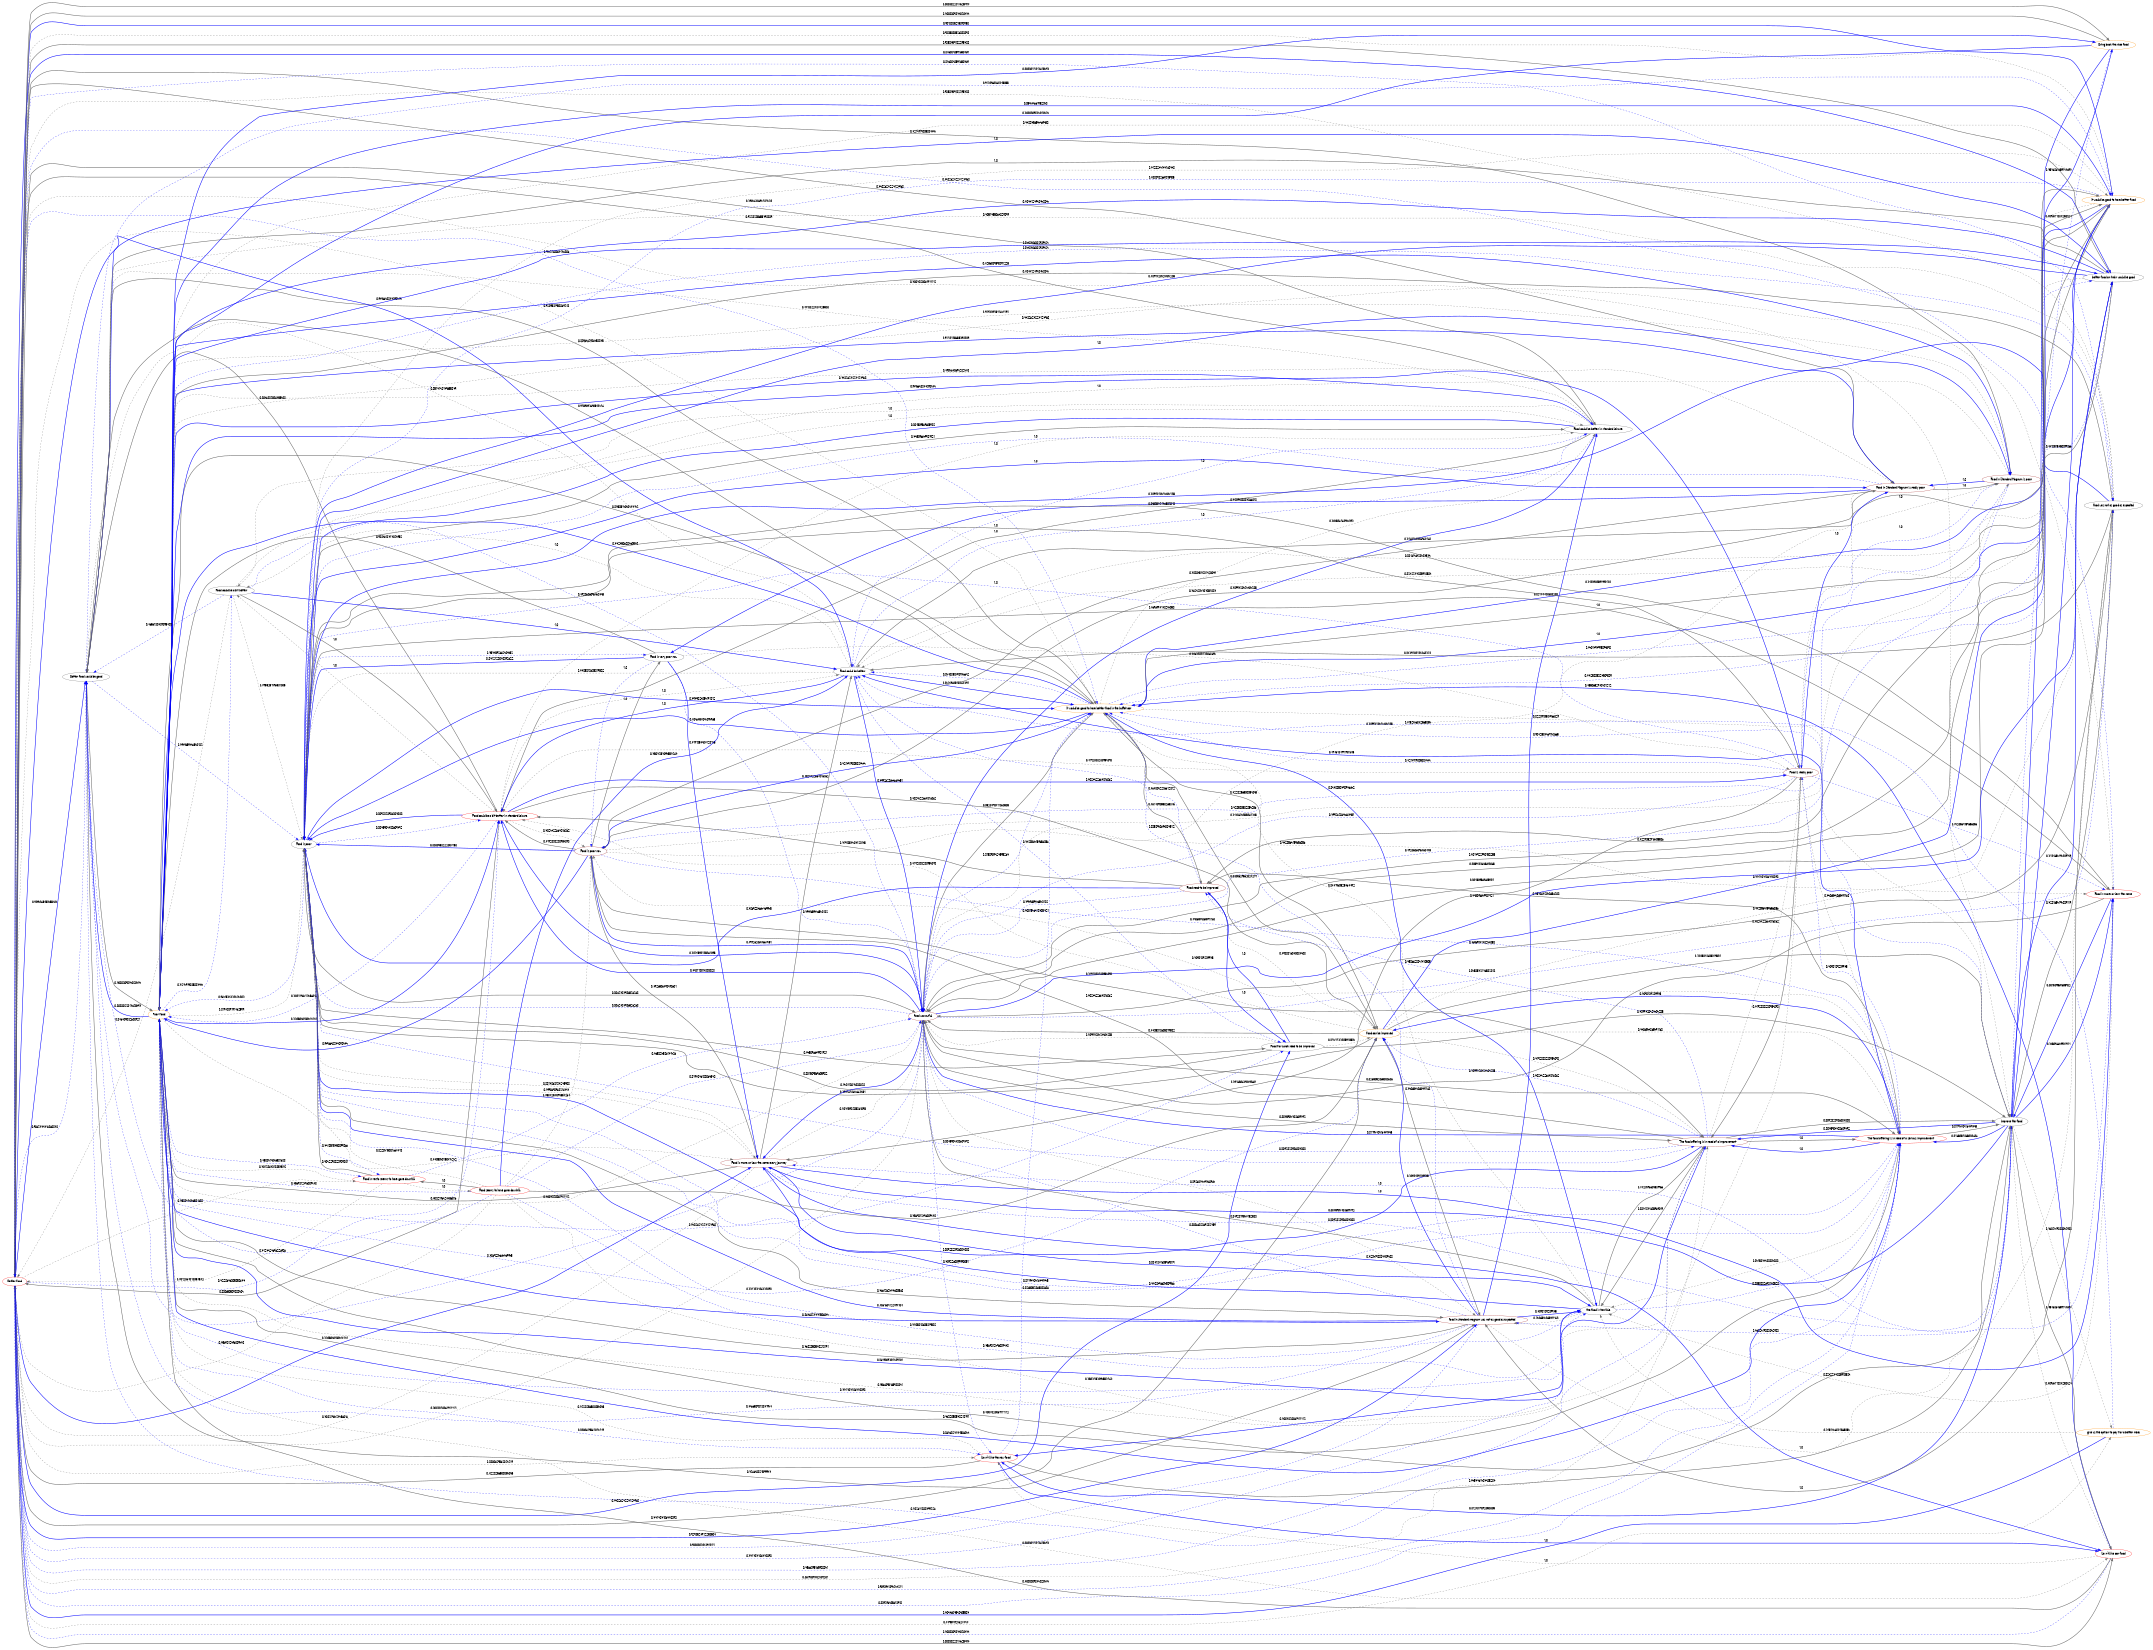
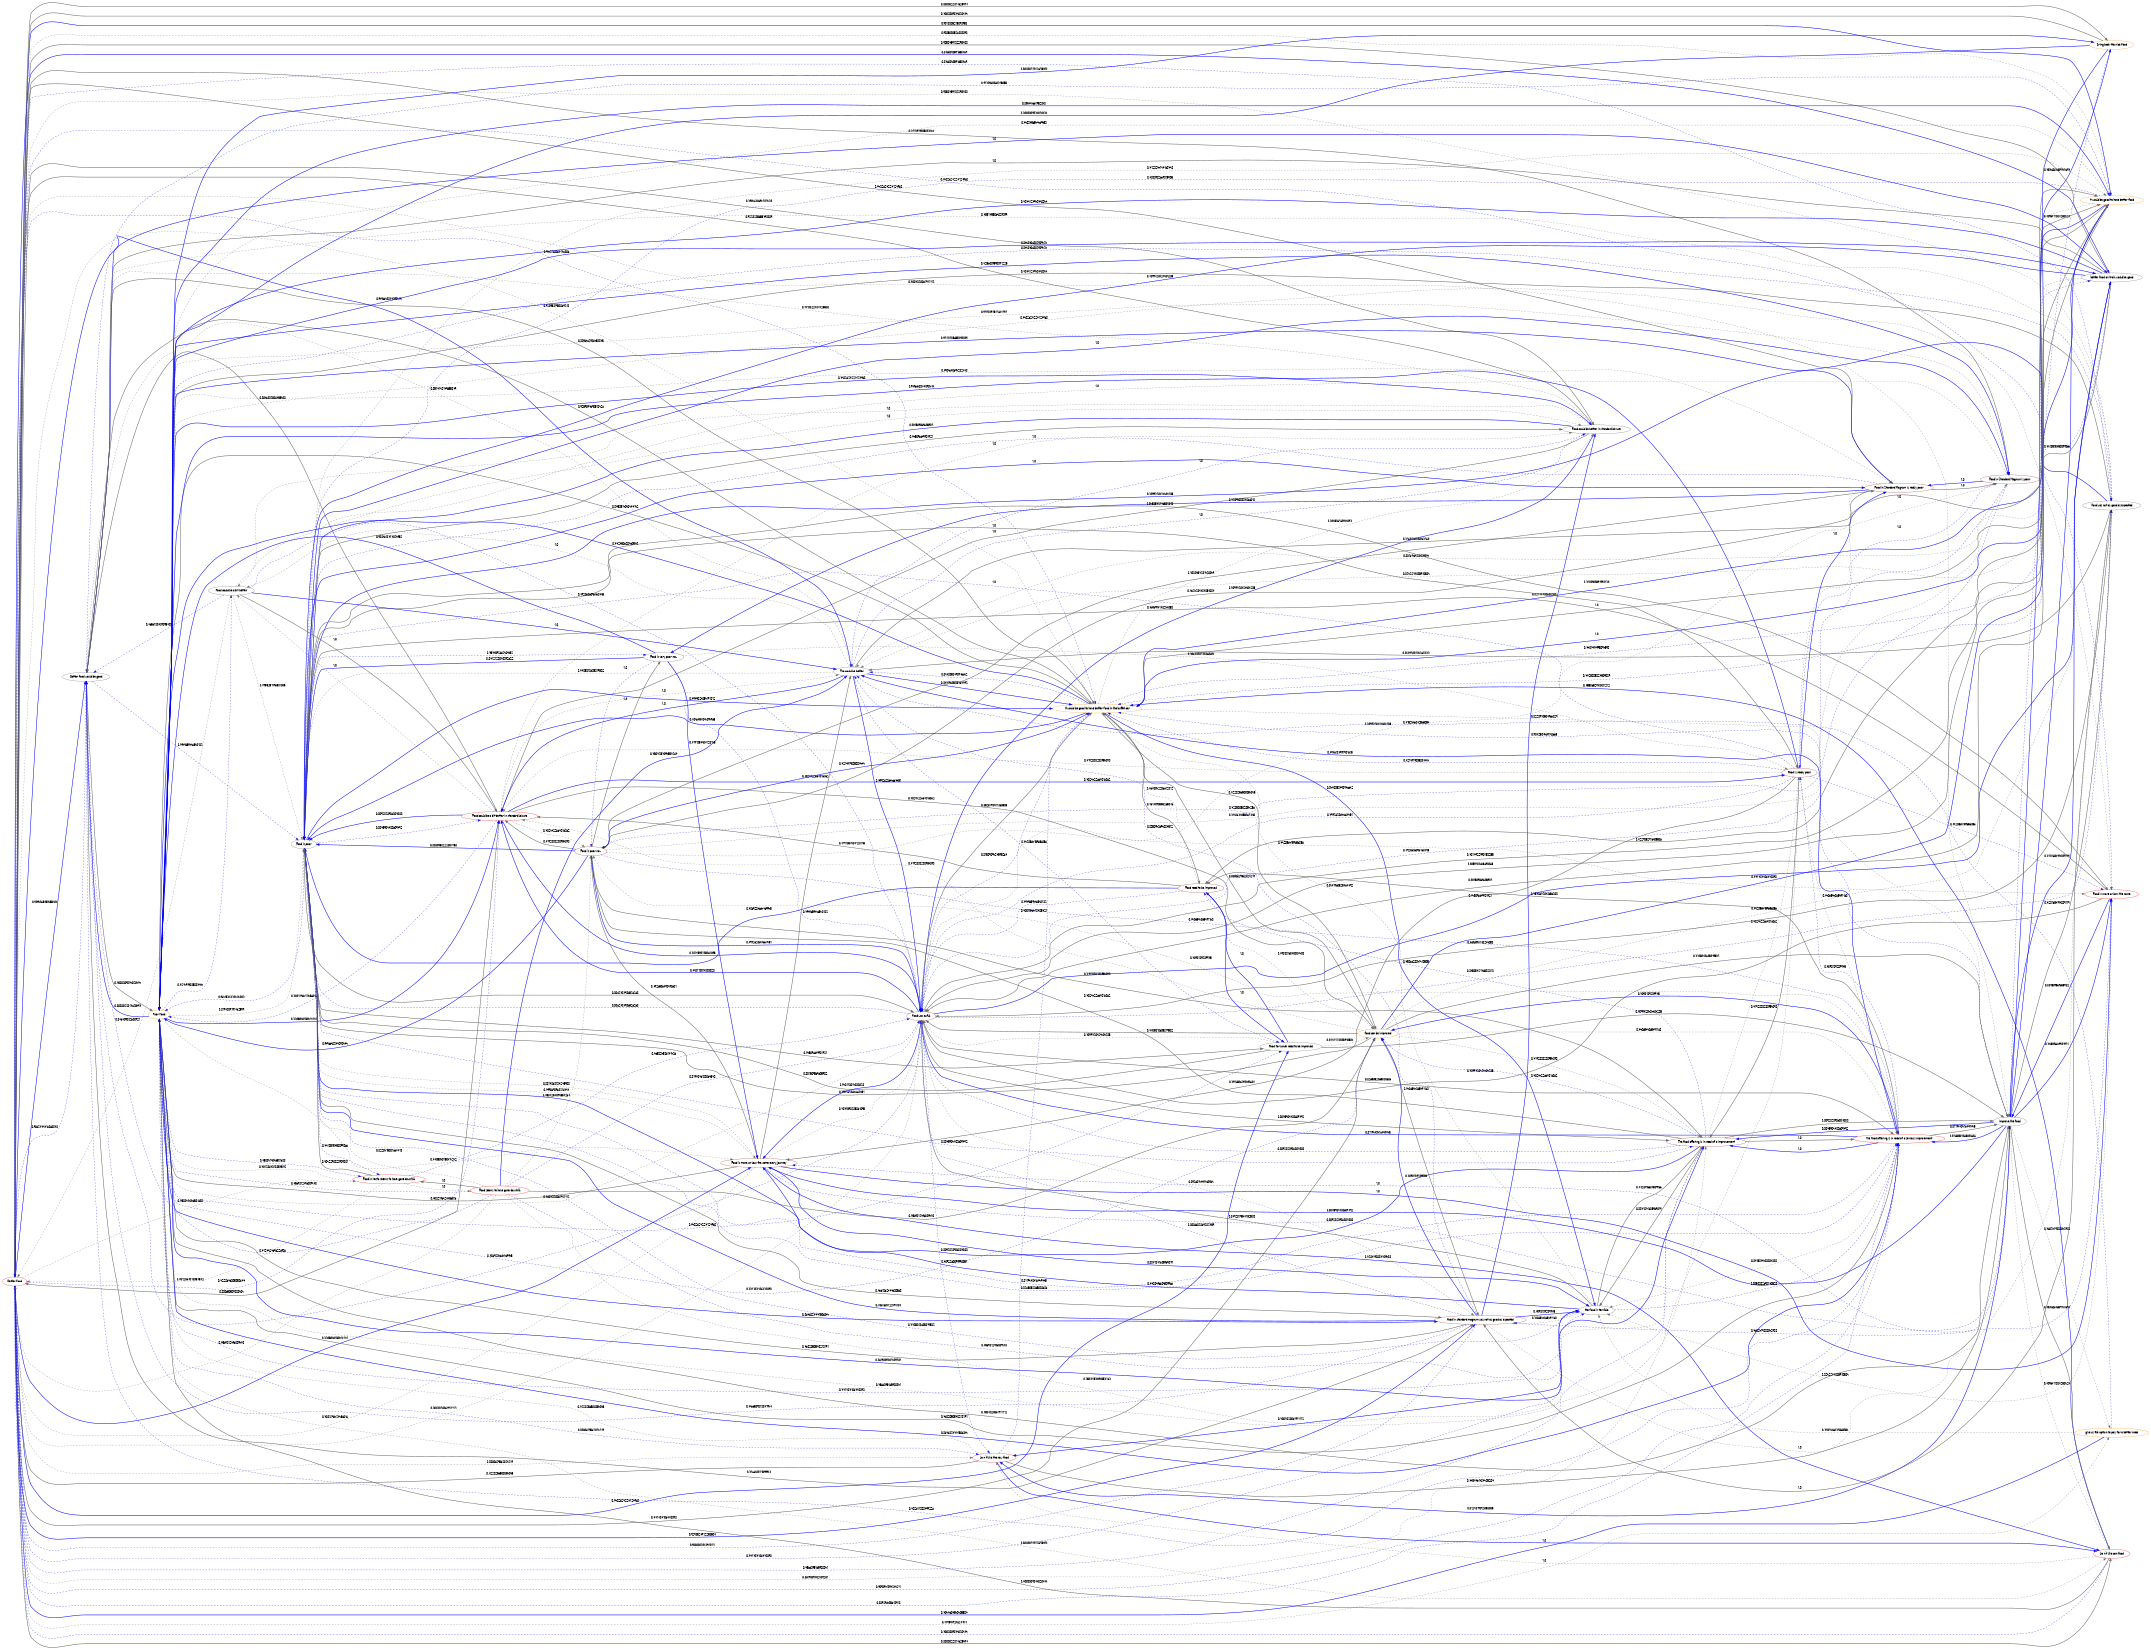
edge "Food is very poor now" -> "Poor food": color gray40 -> blue
node "Food could be better": label "Food could be better" -> "The could be better"
edge "Food need to be improved" -> "It would be good to have better food in the buffet car": color blue -> gray40
